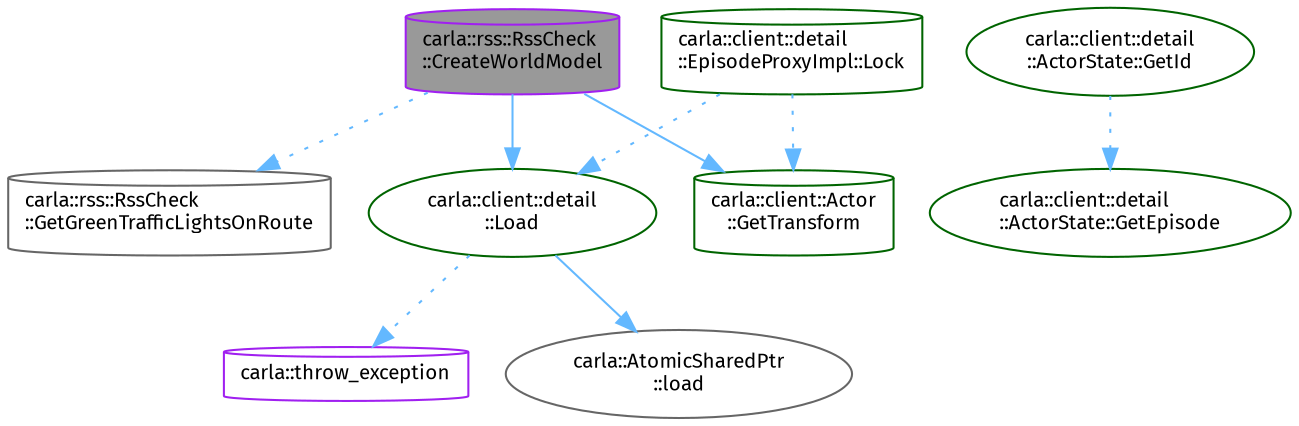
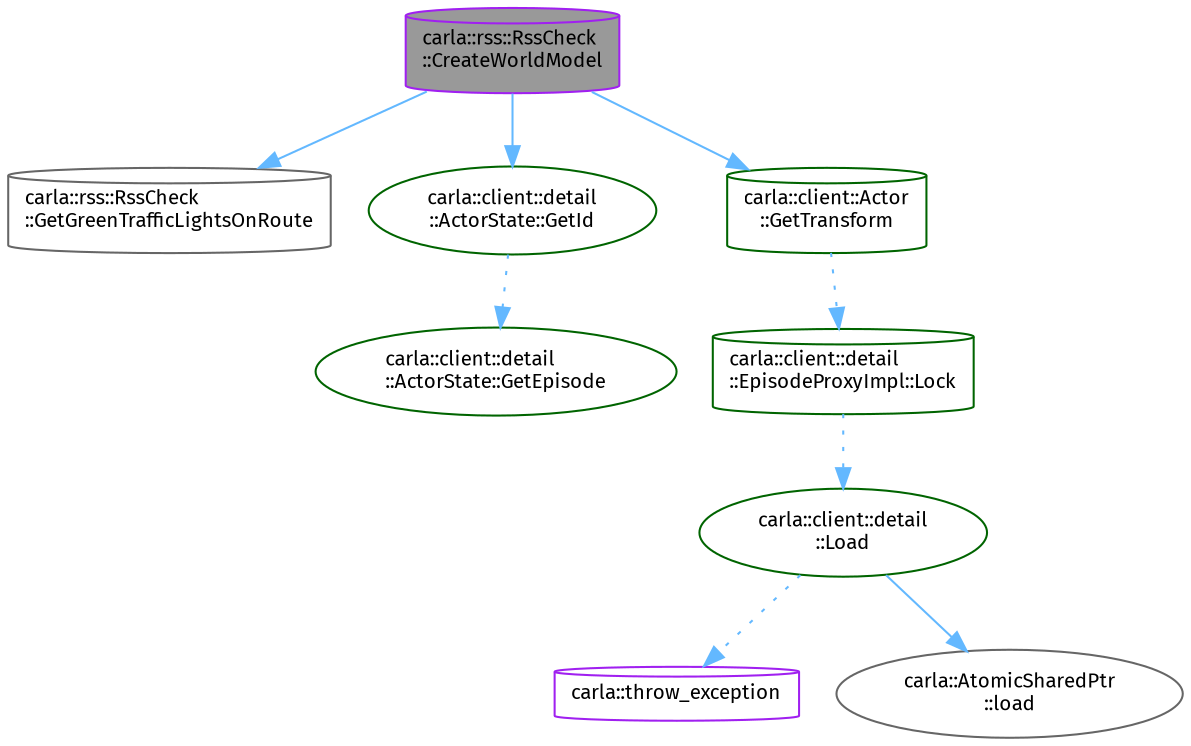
edge "carla::rss::RssCheck ::CreateWorldModel" -> "carla::client::detail ::Load": now "carla::rss::RssCheck ::CreateWorldModel" -> "carla::client::detail ::ActorState::GetId"
edge "carla::client::detail ::EpisodeProxyImpl::Lock" -> "carla::client::Actor ::GetTransform": reversed
edge "carla::rss::RssCheck ::CreateWorldModel" -> "carla::rss::RssCheck ::GetGreenTrafficLightsOnRoute": style dotted -> solid
